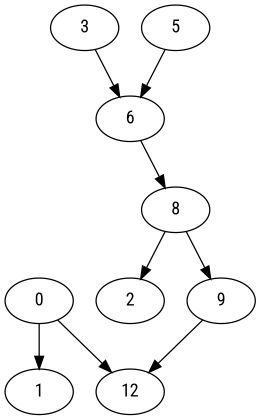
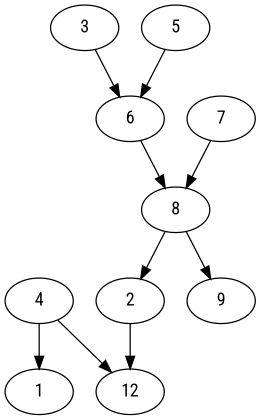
node "7": added
node "0": label "0" -> "4"
edge "9" -> "12": now "2" -> "12"
